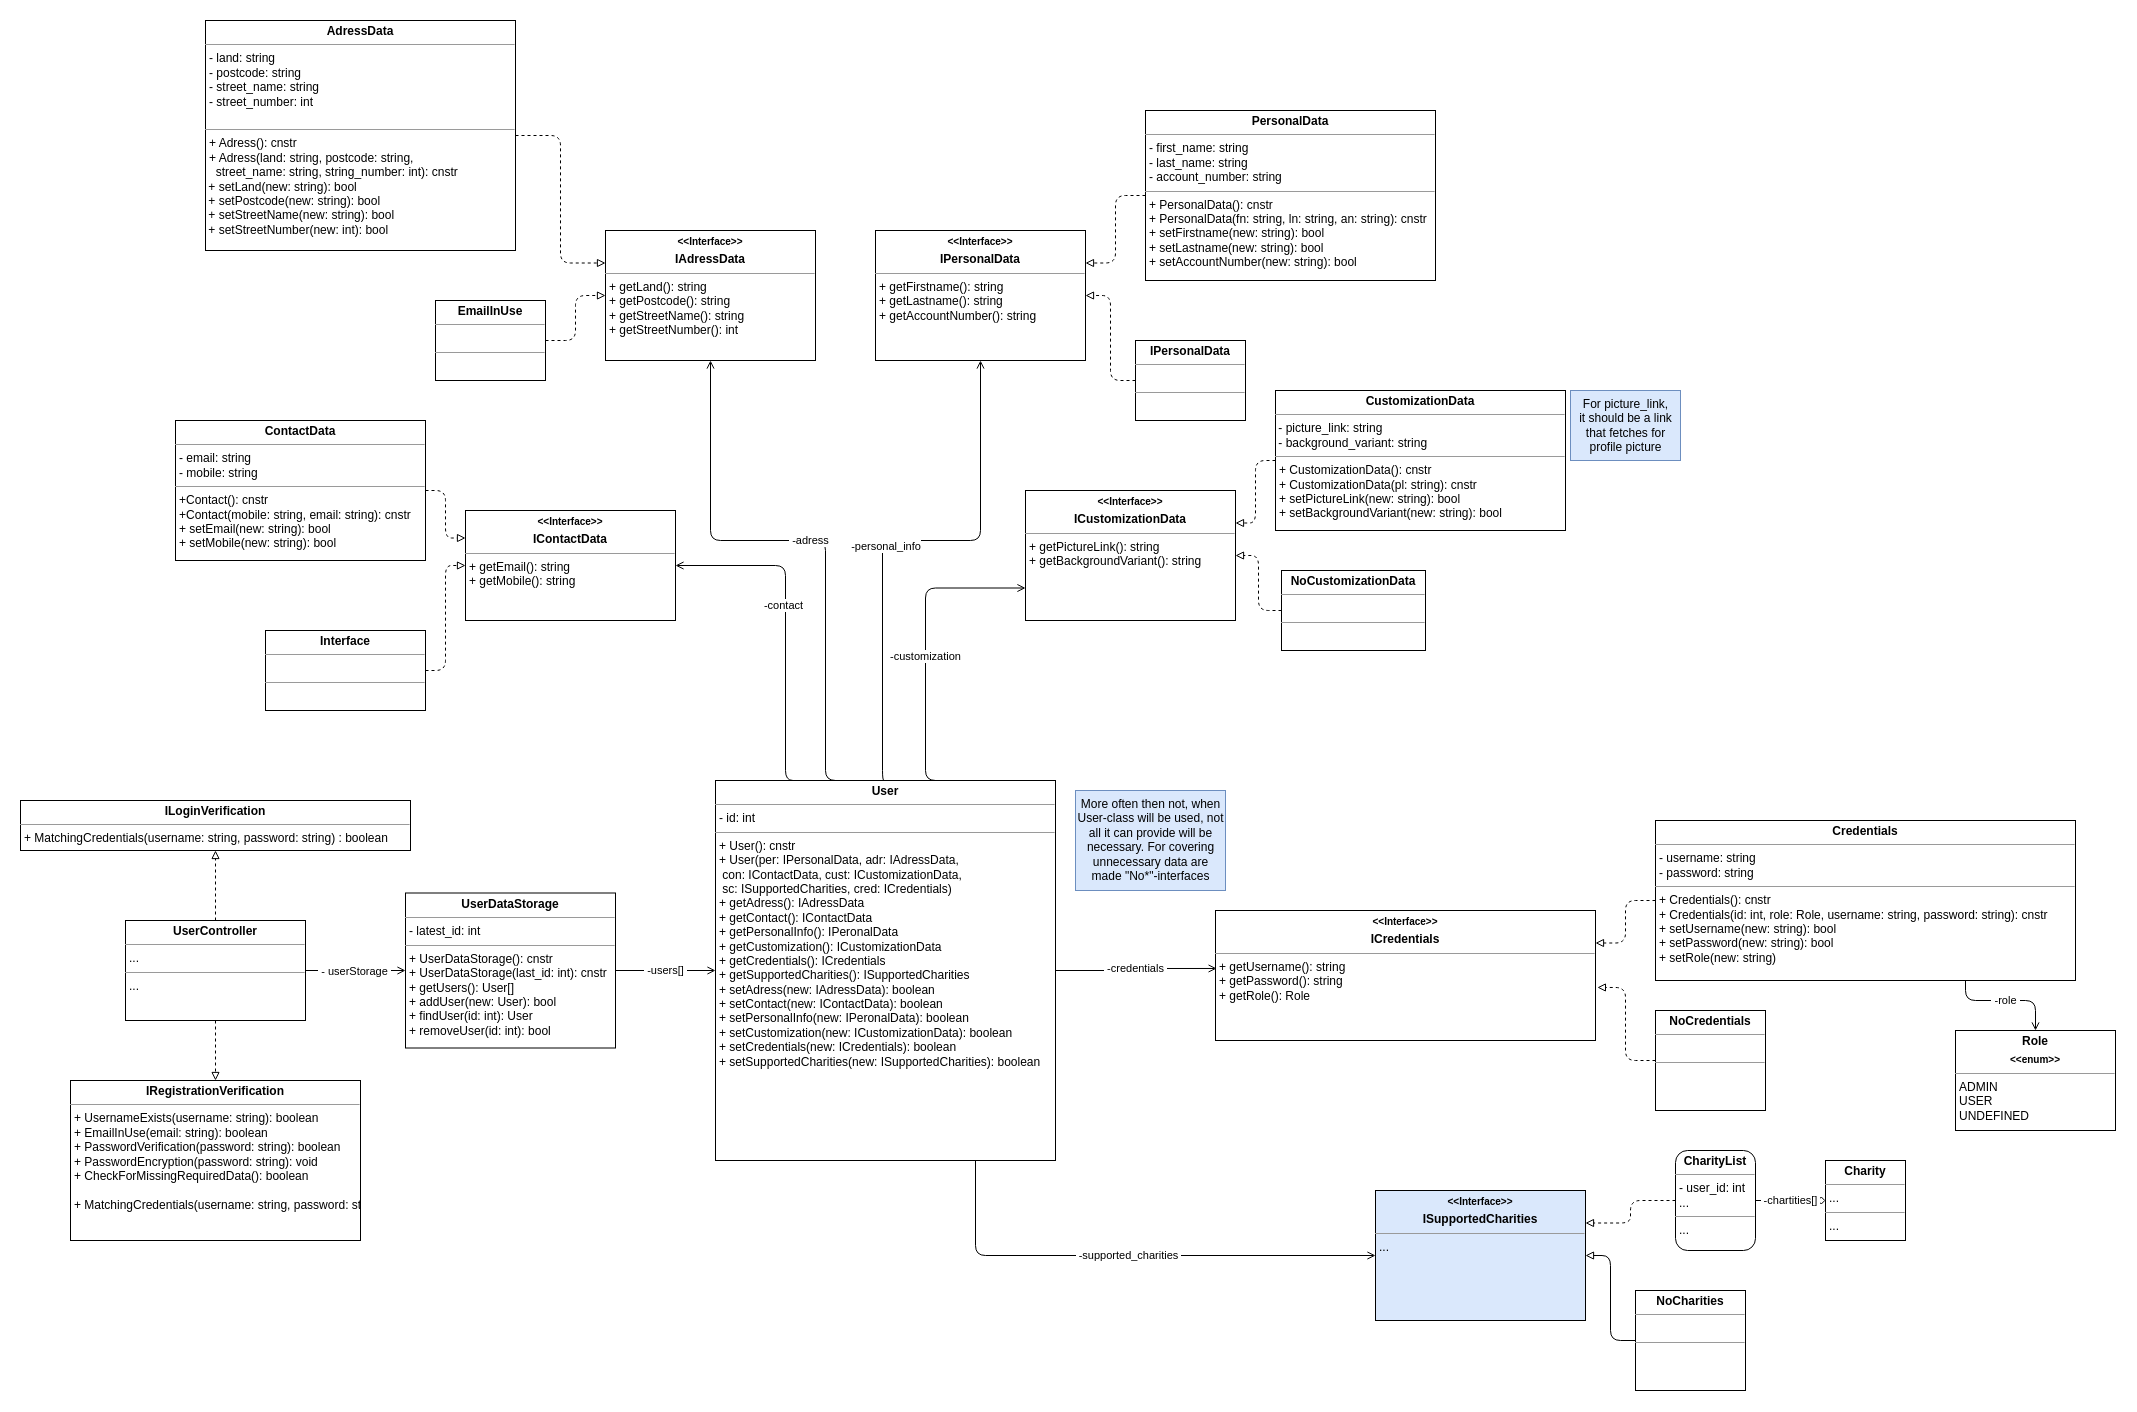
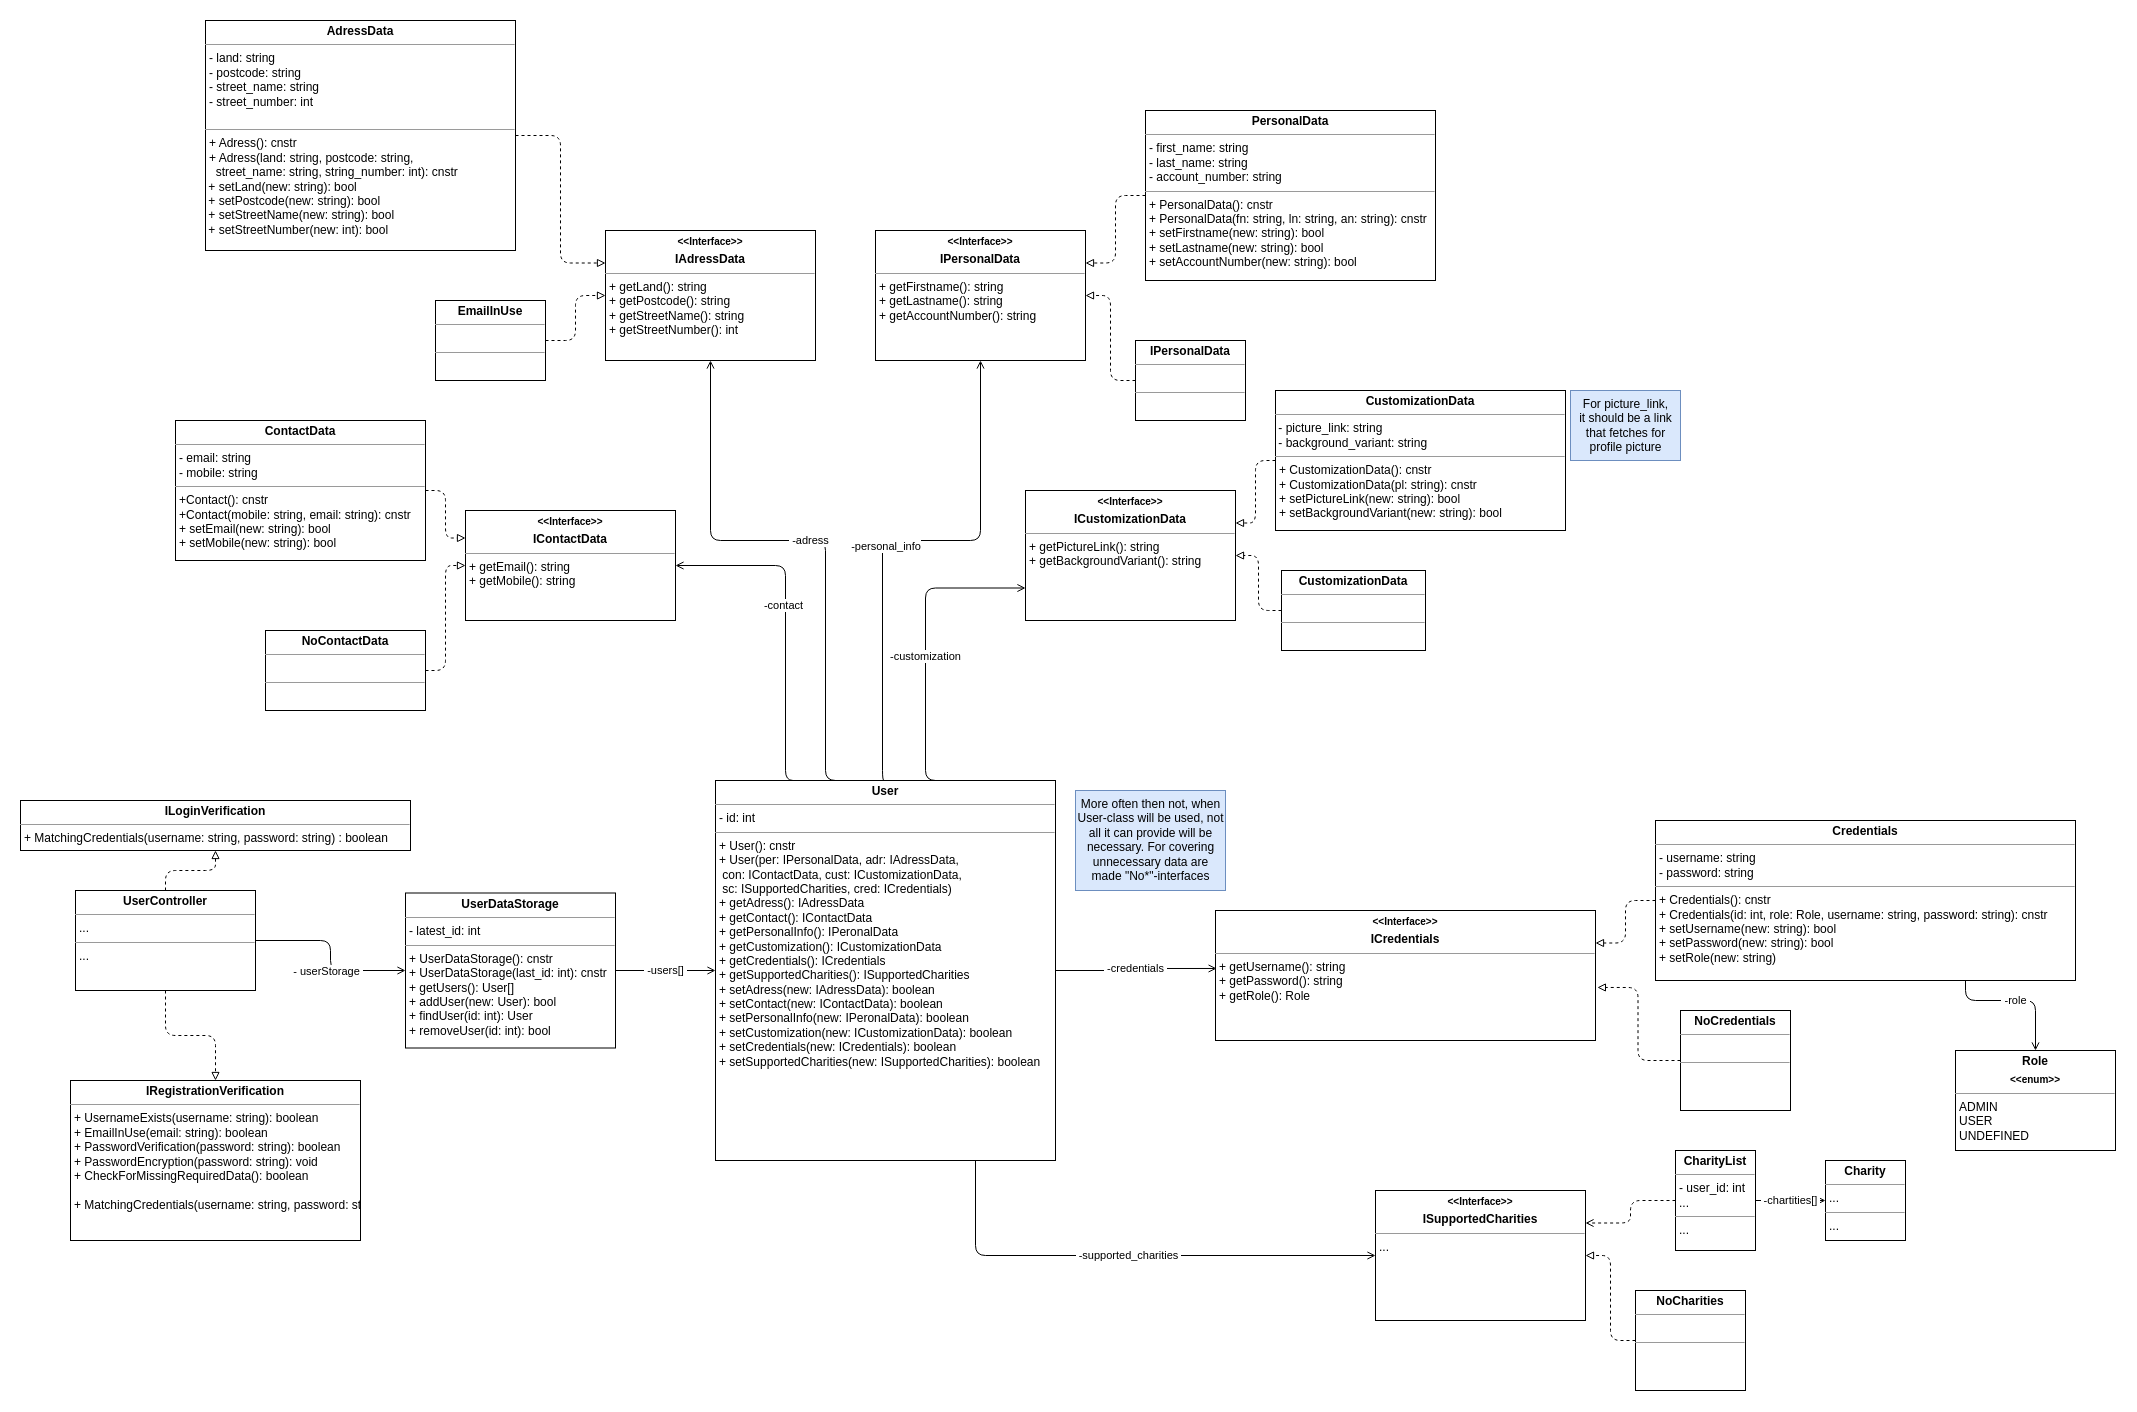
node "NoCustomizationData": label "NoCustomizationData" -> "CustomizationData"
node "Interface": label "Interface" -> "NoContactData"
node "UserController ... ...": moved (216, 971) -> (166, 941)
node "NoCredentials": moved (1711, 1061) -> (1736, 1061)
node "Role <<enum>> ADMIN USER UNDEFINED": moved (2036, 1081) -> (2036, 1101)
node "CharityList - user_id: int ... ...": shape rounded rectangle -> rectangle
edge "CharityList - user_id: int ... ..." -> "Charity ... ...": arrowhead diamond -> open
edge "CharityList - user_id: int ... ..." -> "<<Interface>> ISupportedCharities ...": arrowhead block -> open
node "<<Interface>> ISupportedCharities ...": fillcolor #dae8fc -> #ffffff
edge "NoCharities" -> "<<Interface>> ISupportedCharities ...": style solid -> dashed
